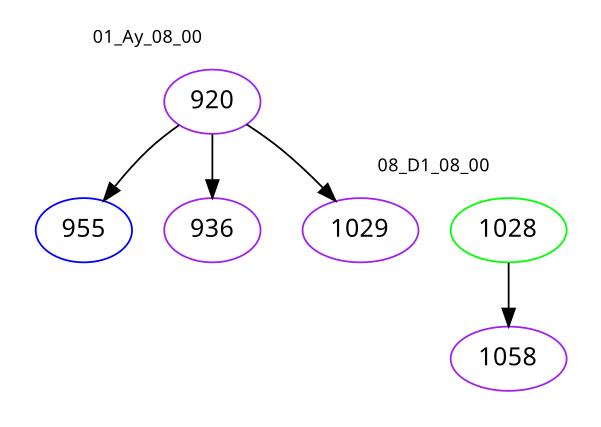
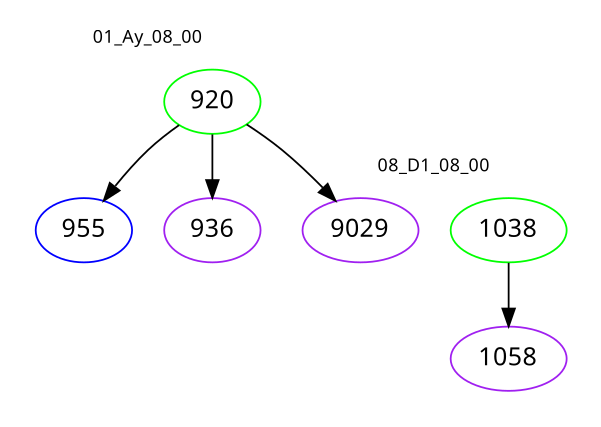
node "920": color purple -> green
node "1029": label "1029" -> "9029"
node "1028": label "1028" -> "1038"
